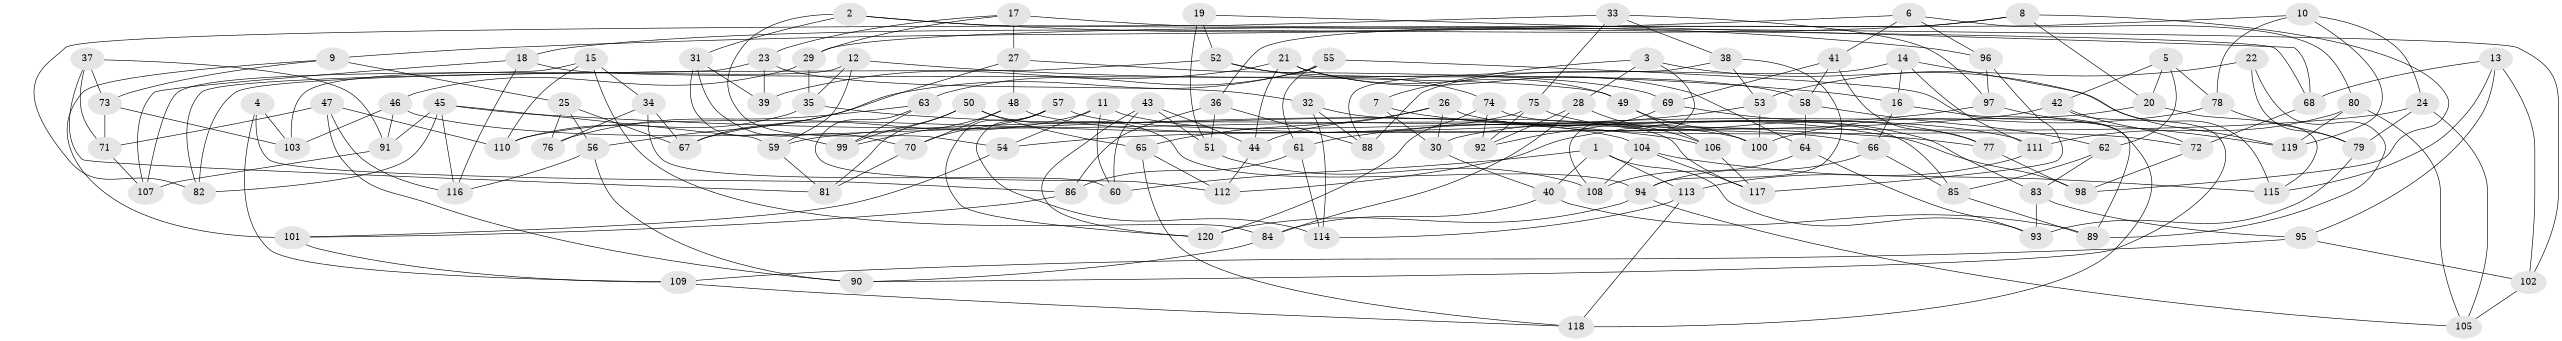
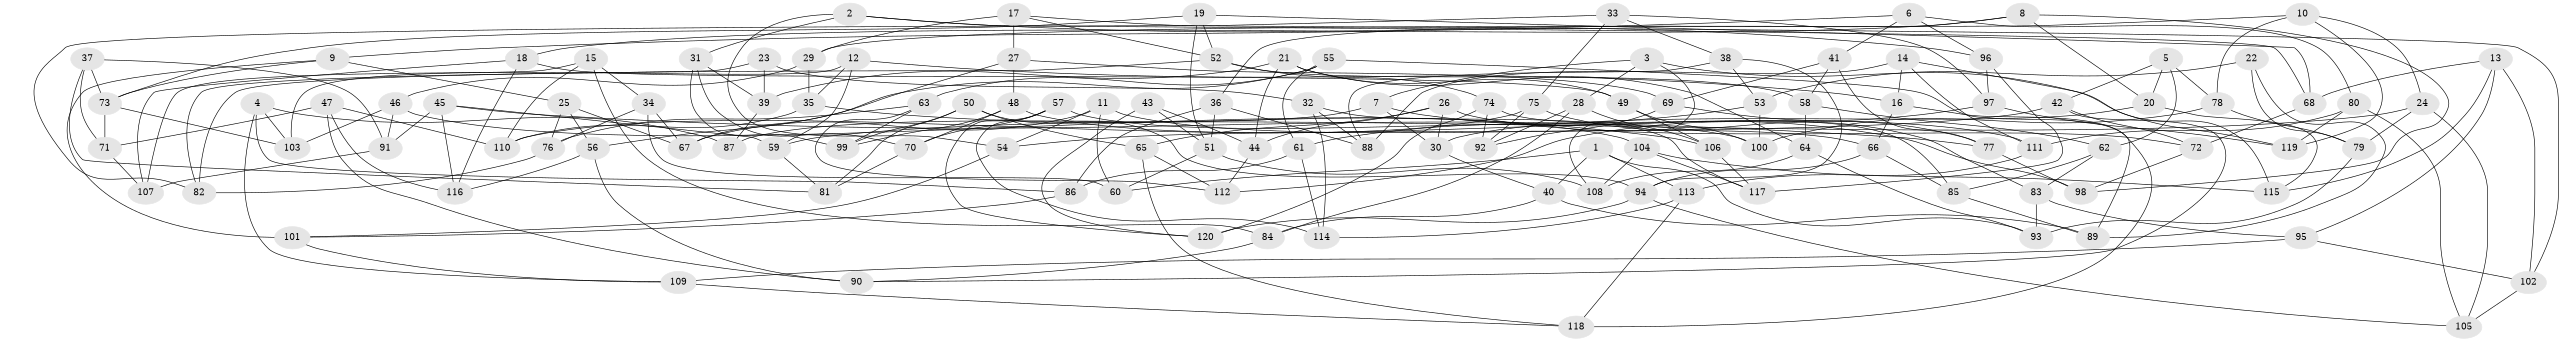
edge "17" -- "23": now "17" -- "52"
edge "19" -- "73": added
node "87": added
edge "43" -- "60": now "51" -- "60"
edge "45" -- "82": now "76" -- "82"
